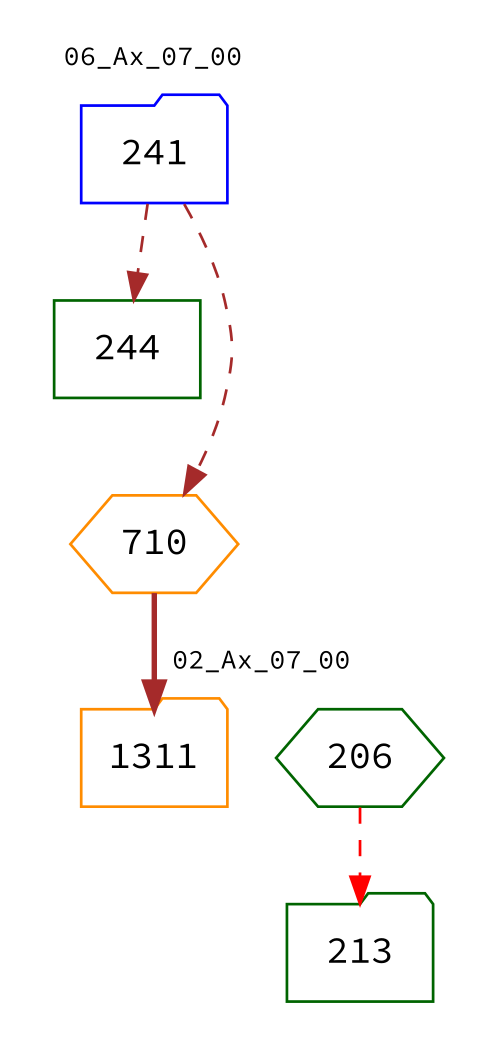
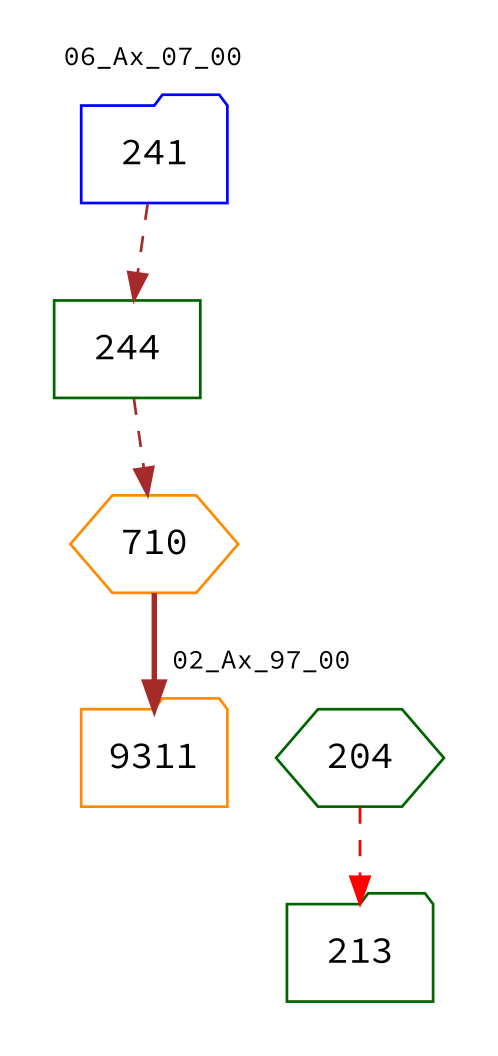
edge "241" -> "710": now "244" -> "710"
cluster "02_Ax_07_00": label "02_Ax_07_00" -> "02_Ax_97_00"
node "1311": label "1311" -> "9311"
node "206": label "206" -> "204"
